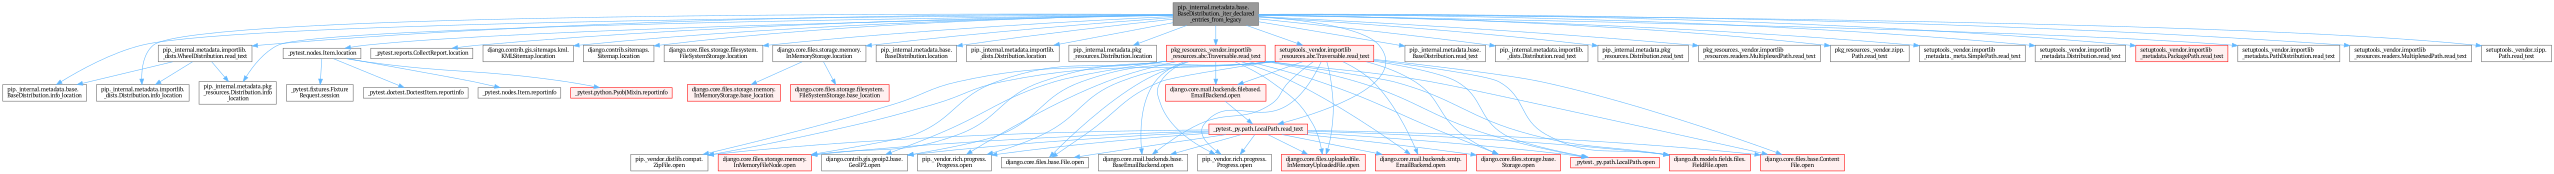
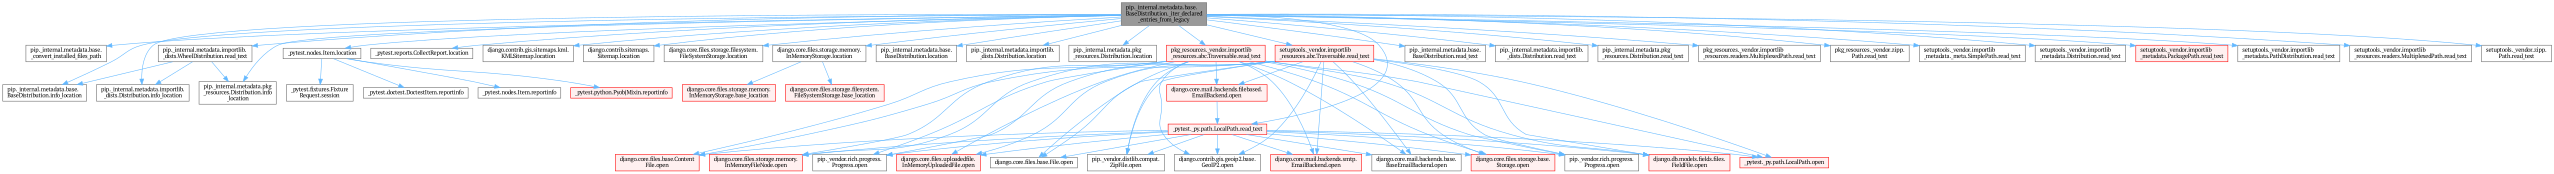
node "pip._internal.metadata.base. _convert_installed_files_path": added
